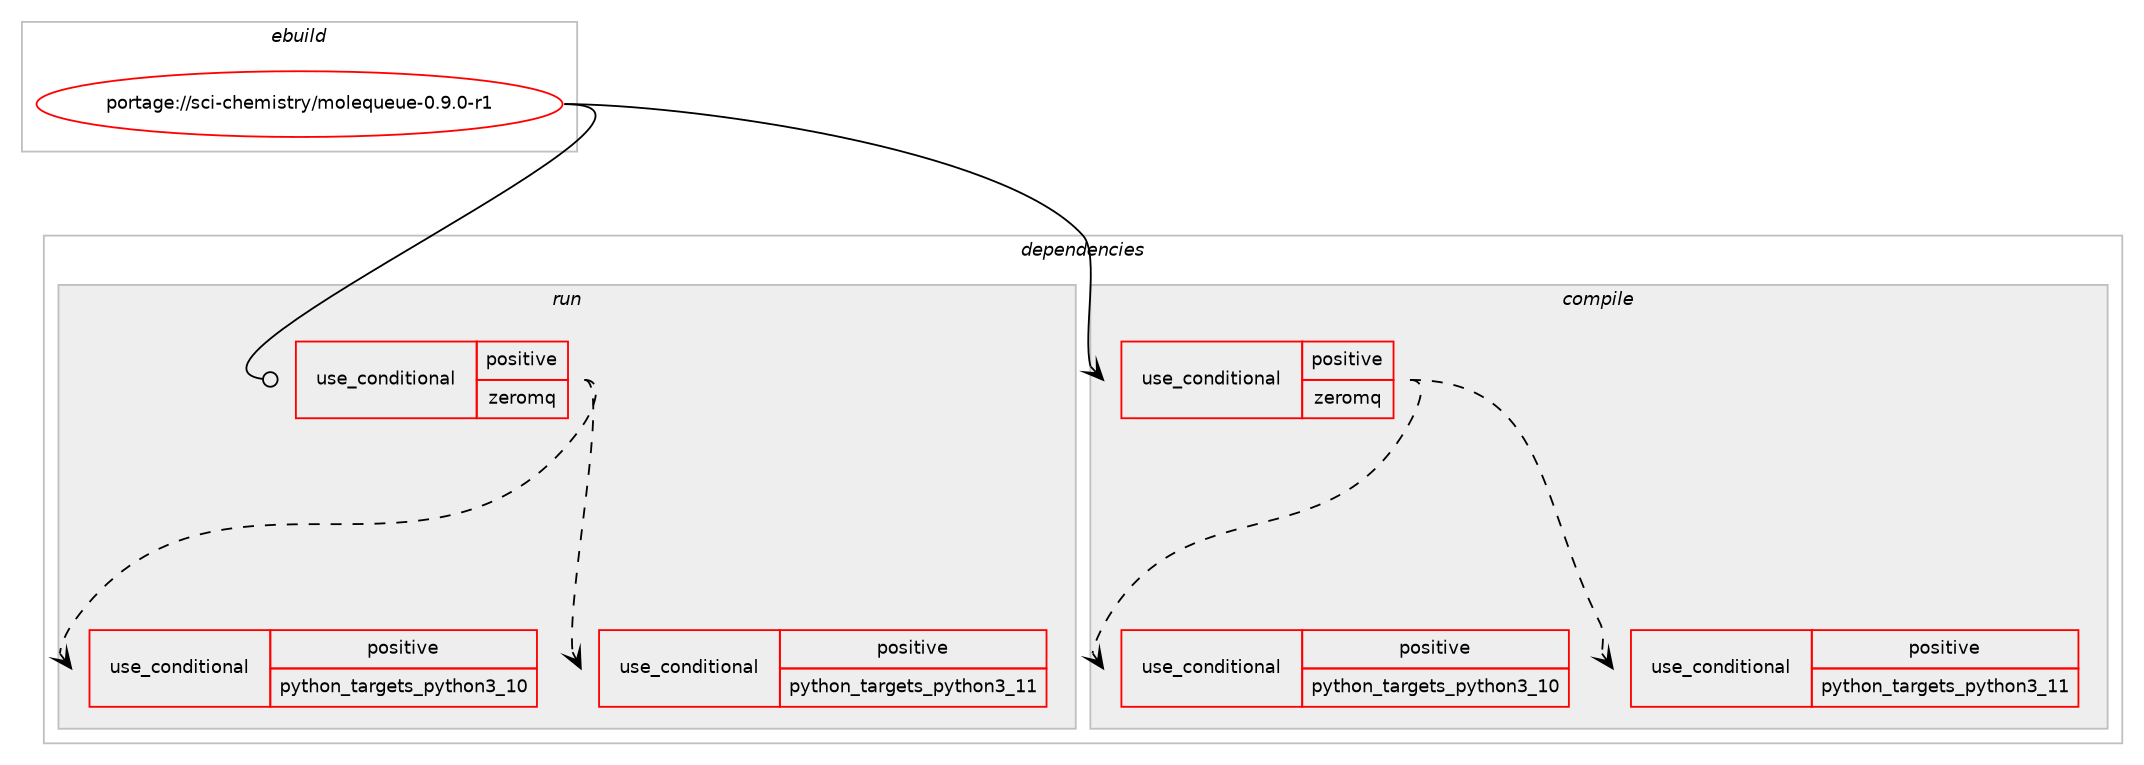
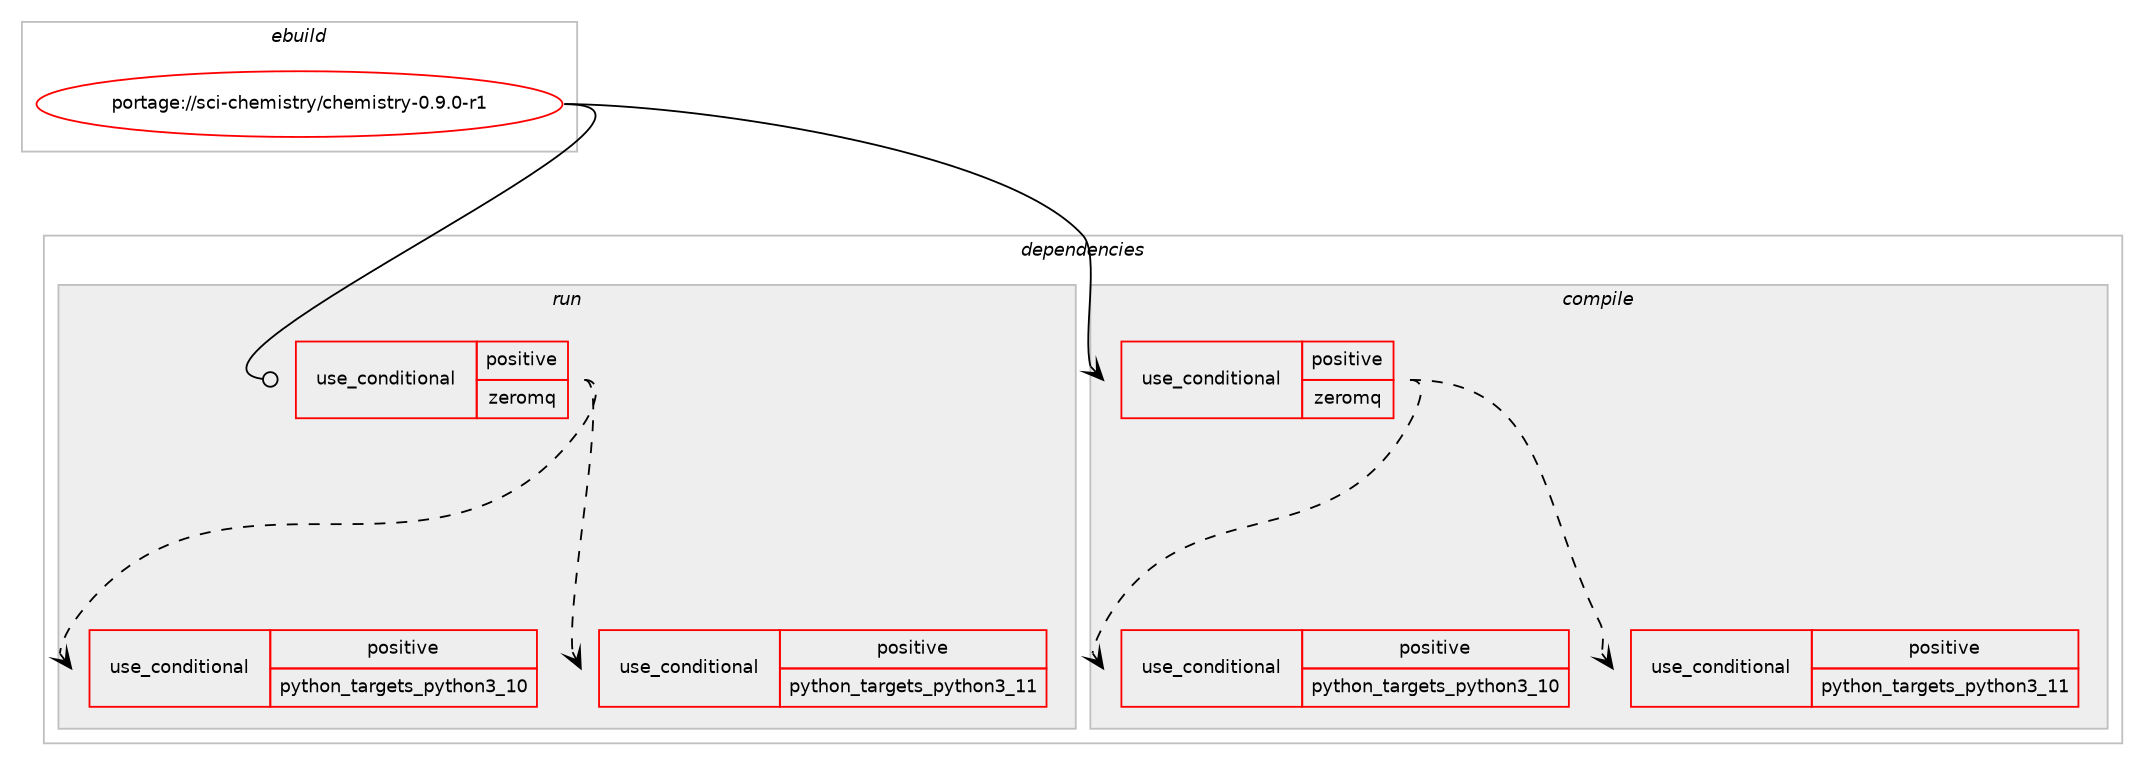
node "portage://sci-chemistry/molequeue-0.9.0-r1": label "portage://sci-chemistry/molequeue-0.9.0-r1" -> "portage://sci-chemistry/chemistry-0.9.0-r1"
